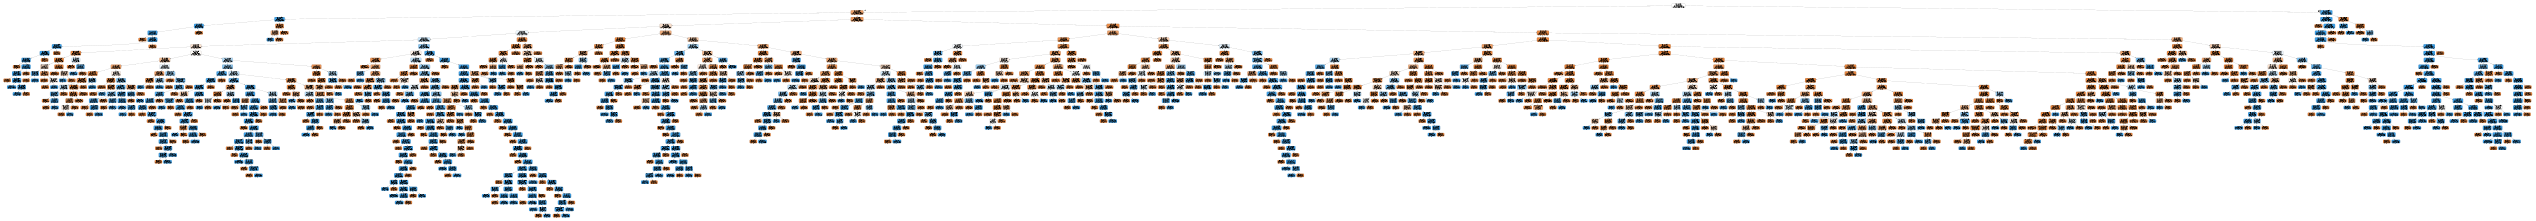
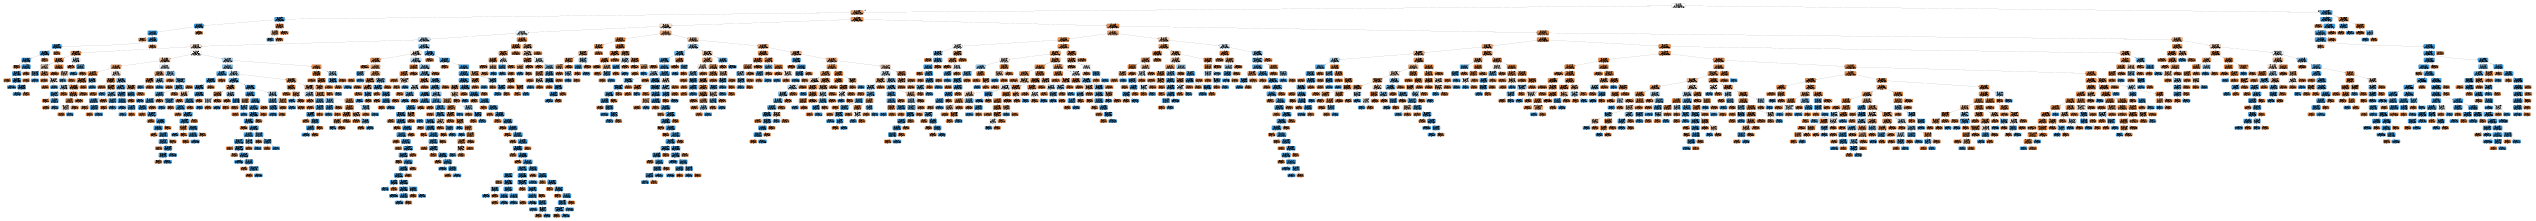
node "V17 <= -0.028 gini = 0.095 samples = 14 value = [1, 19]": fillcolor #43a2e6 -> #e88e4d
node "gini = 0.0 samples = 9923 value = [0, 15681]": fillcolor #399de5 -> #e68844
